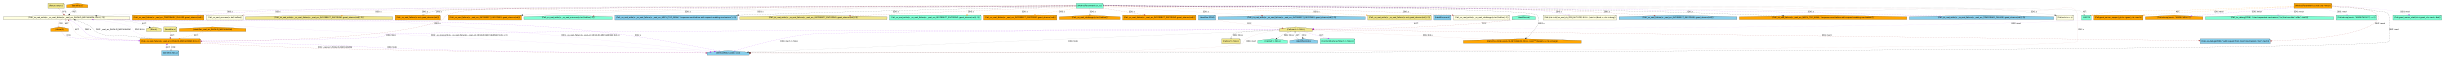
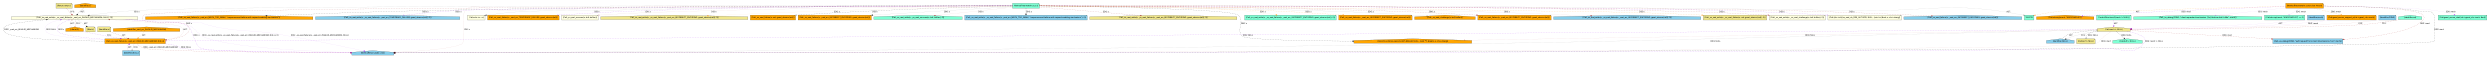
node "(Block,)": shape house -> note
edge "(Call,mech != NULL)" -> "(ControlStructure,if(mech != NULL))": reversed
